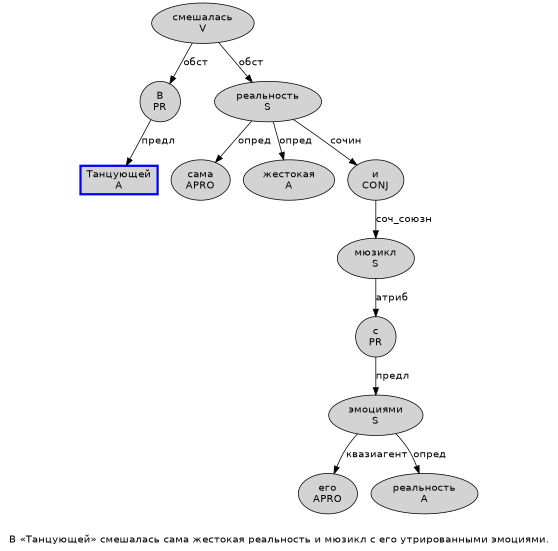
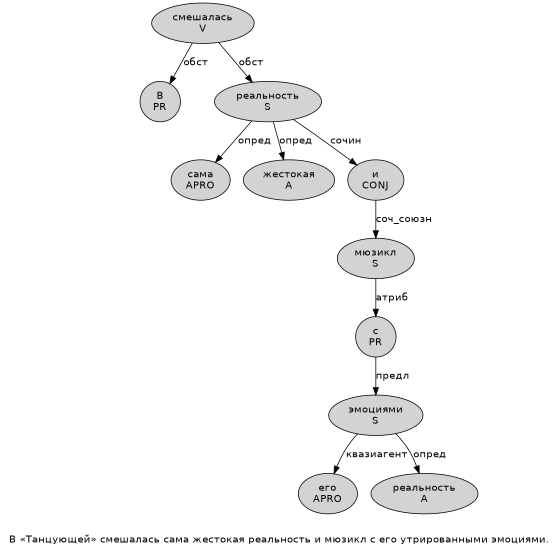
node "Танцующей A": removed
